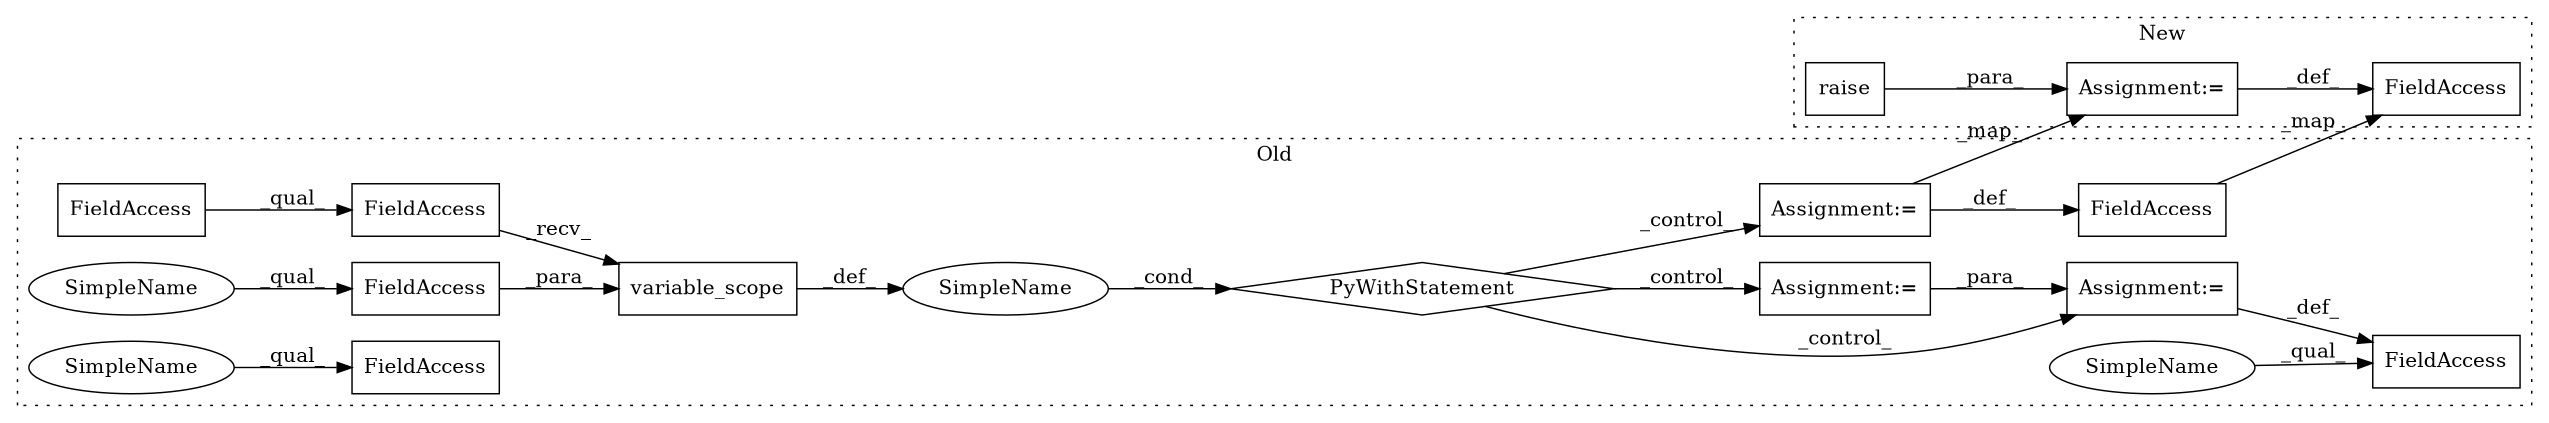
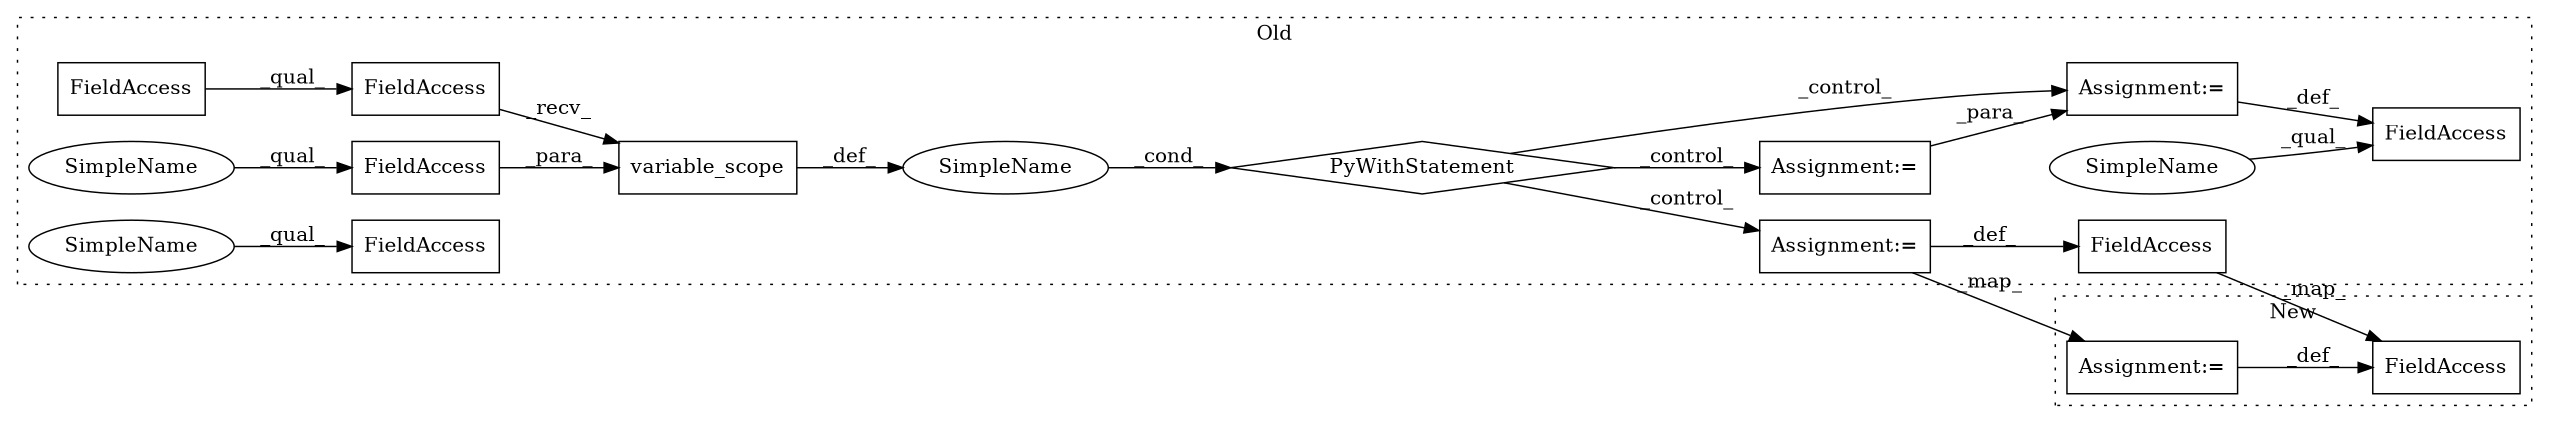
node "raise": removed
